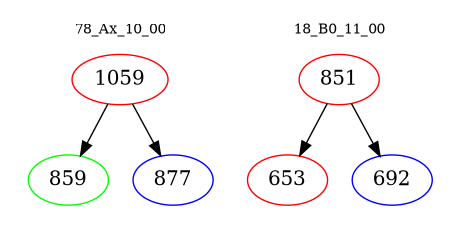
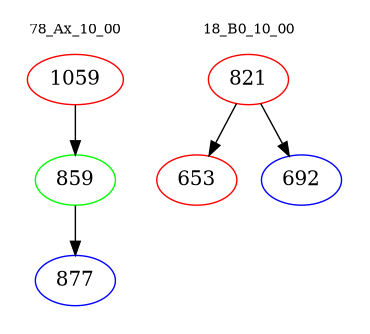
cluster "18_B0_11_00": label "18_B0_11_00" -> "18_B0_10_00"
node "851": label "851" -> "821"
edge "1059" -> "877": now "859" -> "877"
